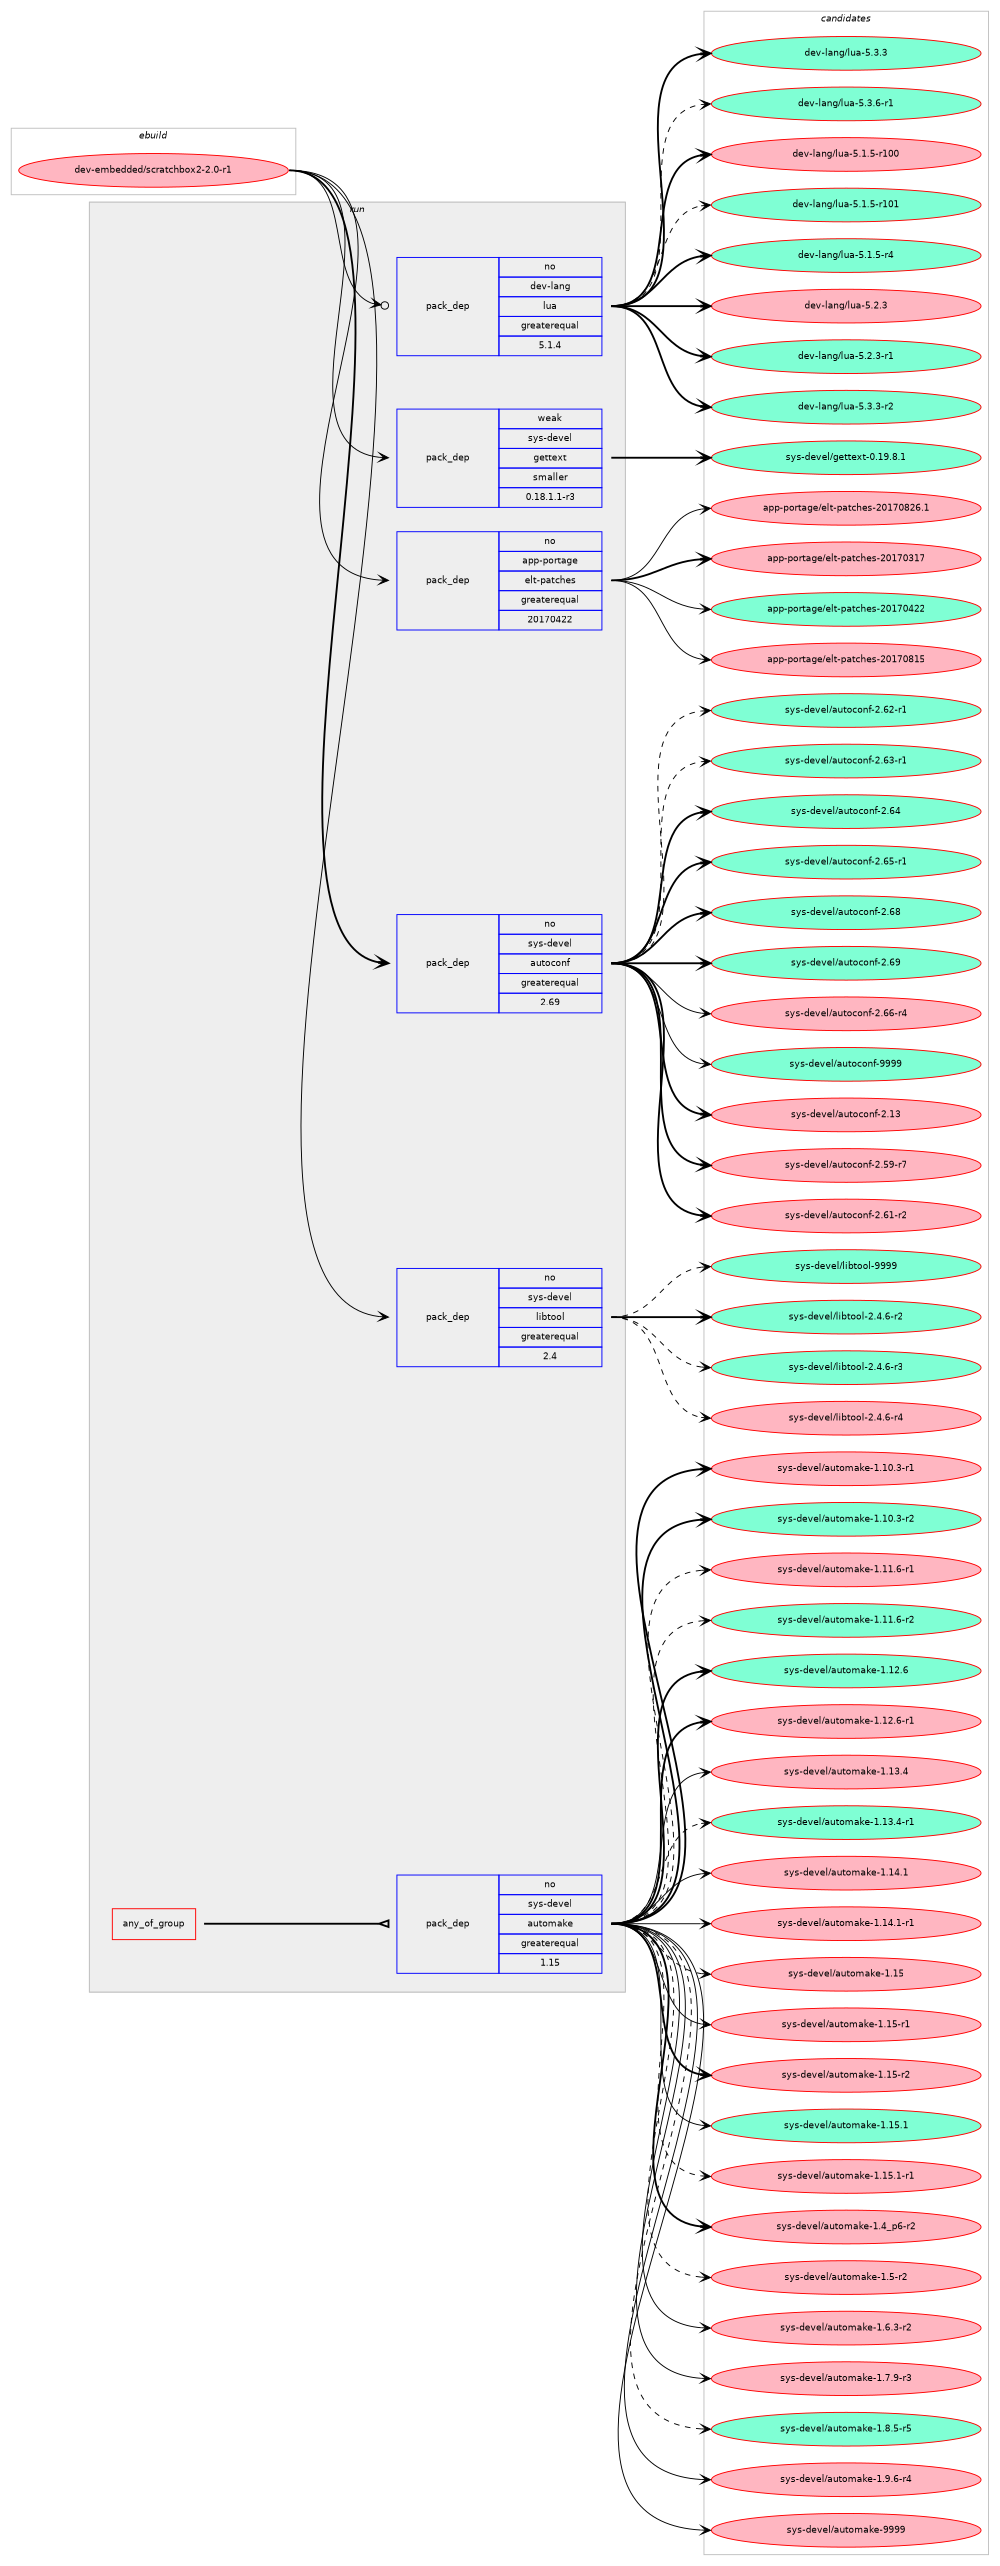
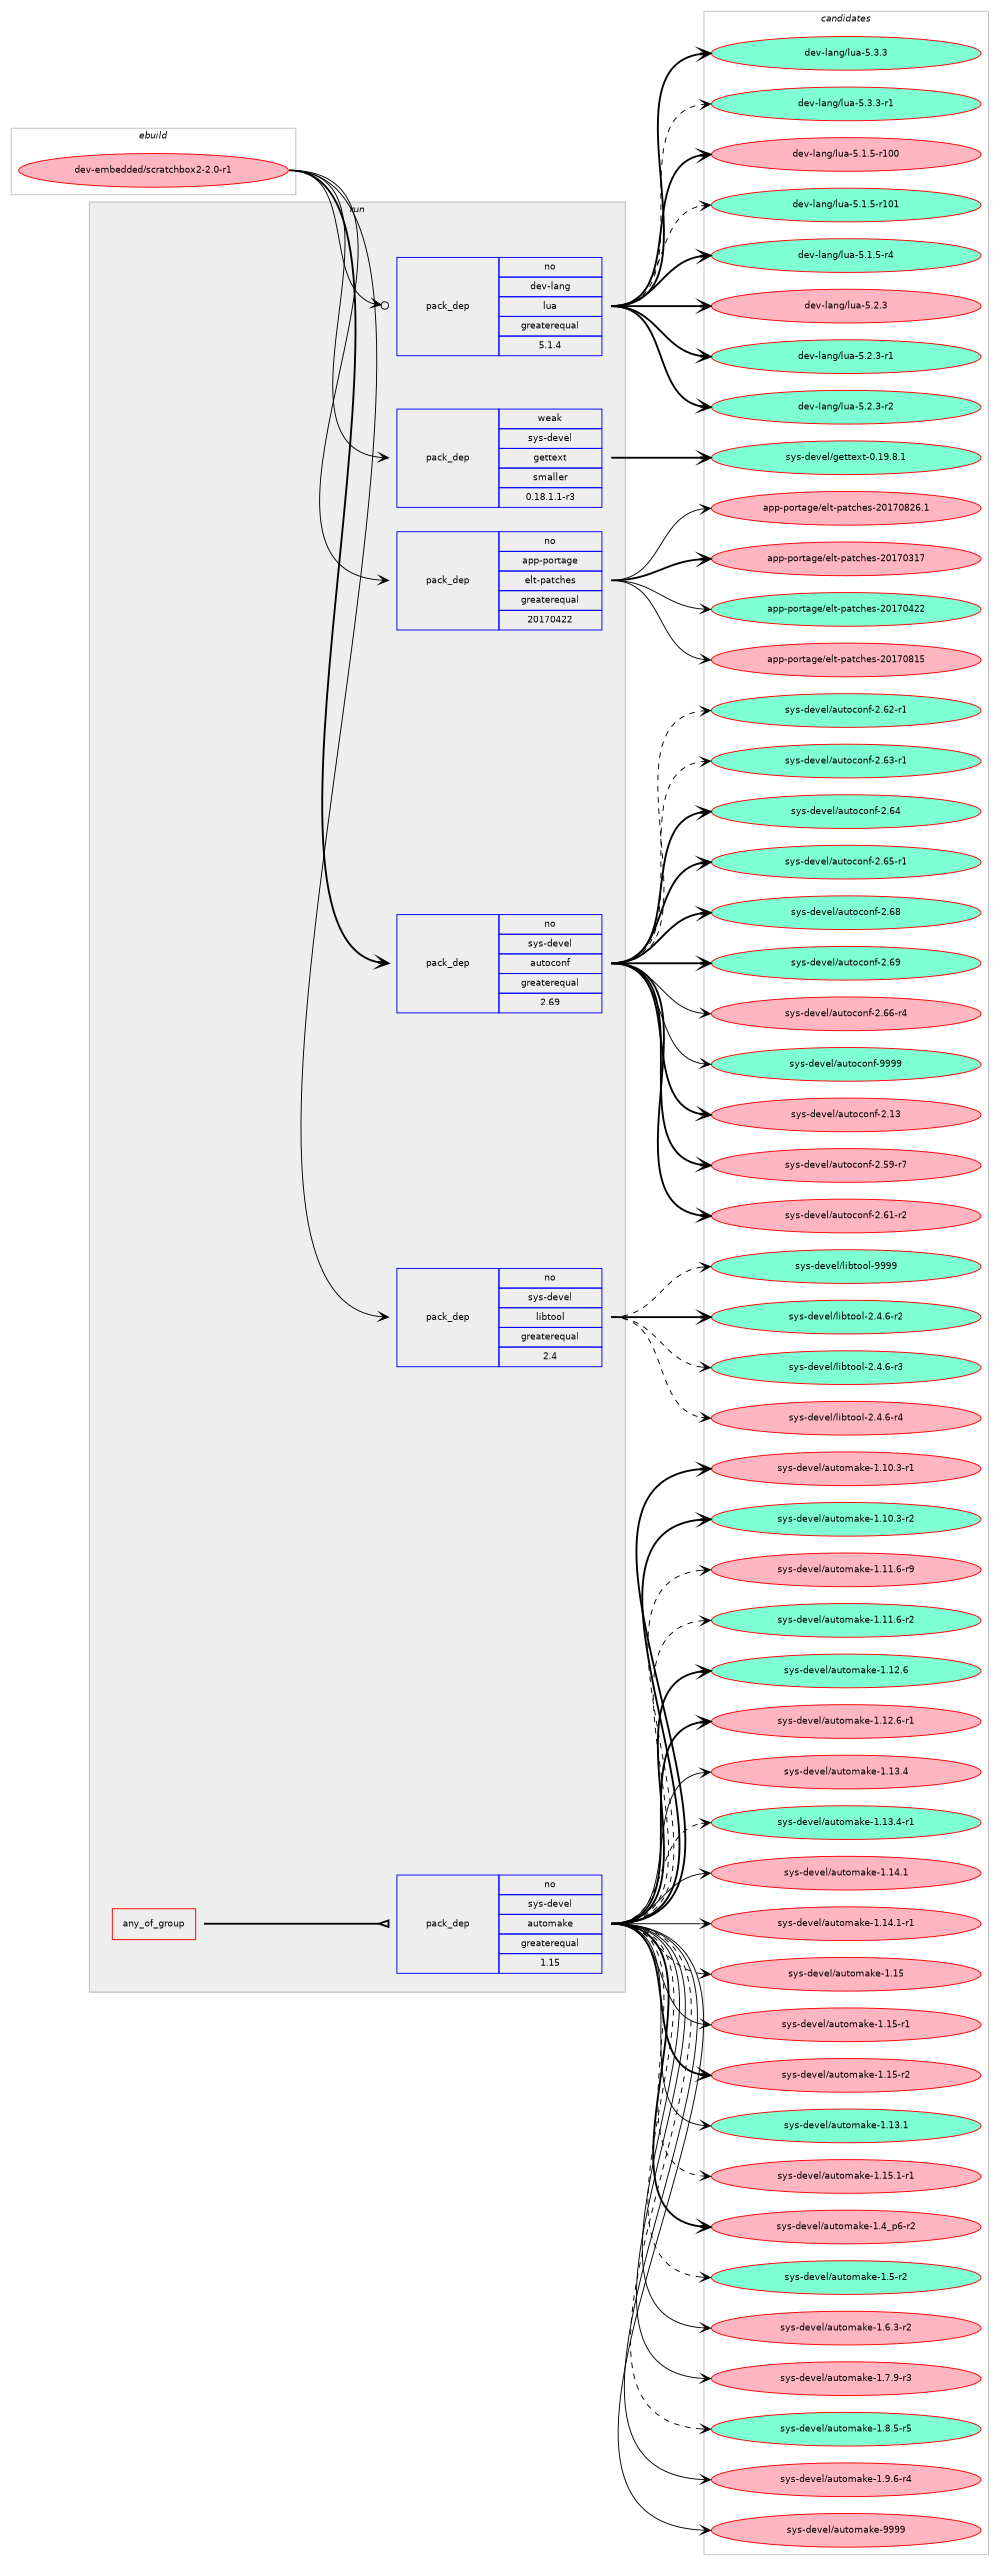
node "dev-lang/lua-5.3.6-r1": label "dev-lang/lua-5.3.6-r1" -> "dev-lang/lua-5.3.3-r1"
node "dev-lang/lua-5.3.3-r2": label "dev-lang/lua-5.3.3-r2" -> "dev-lang/lua-5.2.3-r2"
node "sys-devel/automake-1.11.6-r1": label "sys-devel/automake-1.11.6-r1" -> "sys-devel/automake-1.11.6-r9"
node "sys-devel/automake-1.15.1": label "sys-devel/automake-1.15.1" -> "sys-devel/automake-1.13.1"
node "sys-devel/automake-1.5-r2": fillcolor lightpink -> aquamarine
